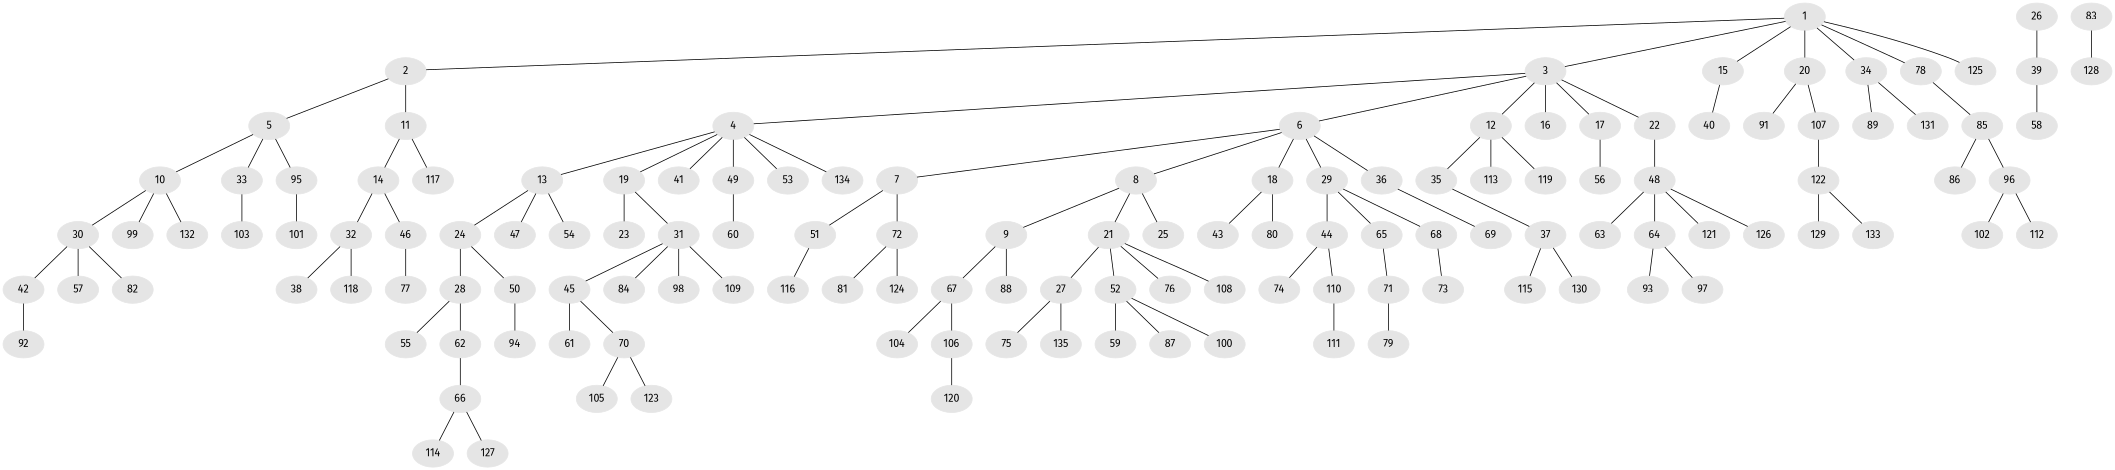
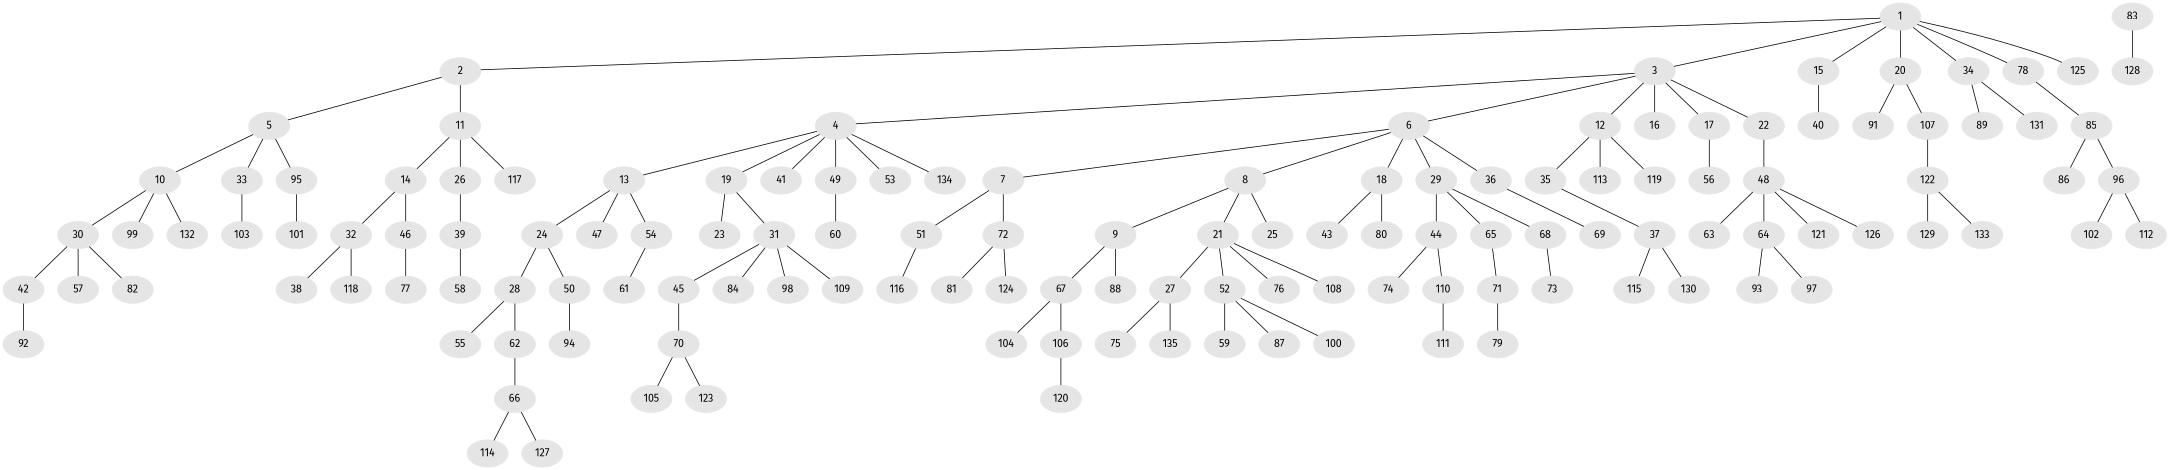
edge "11" -- "26": added
edge "45" -- "61": now "54" -- "61"
